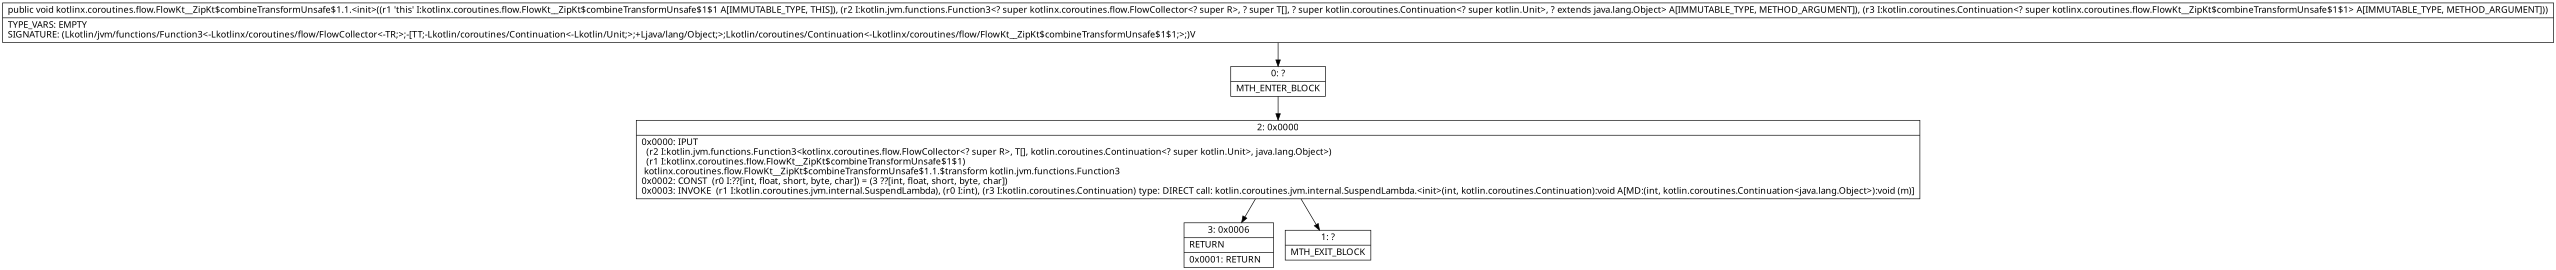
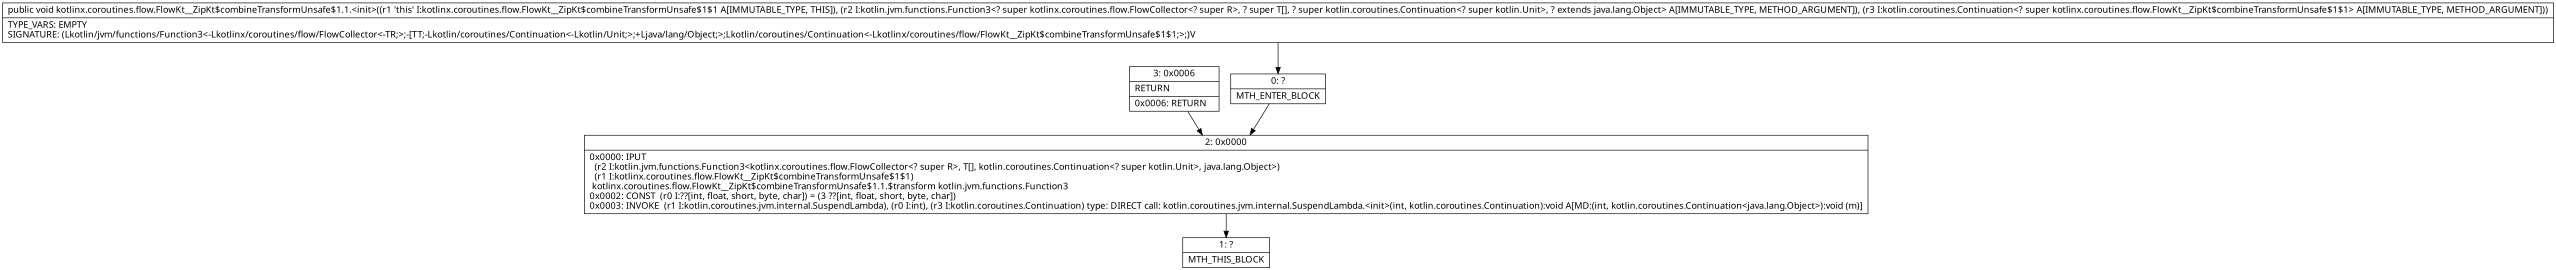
edge "2: 0x0000" -> "3: 0x0006": reversed
node "1: ?": text "MTH_EXIT_BLOCK" -> "MTH_THIS_BLOCK"
node "3: 0x0006": text "0x0001: RETURN" -> "0x0006: RETURN"
